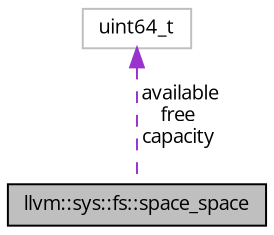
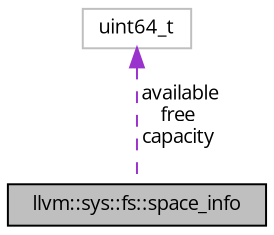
node "llvm::sys::fs::space_space": label "llvm::sys::fs::space_space" -> "llvm::sys::fs::space_info"
